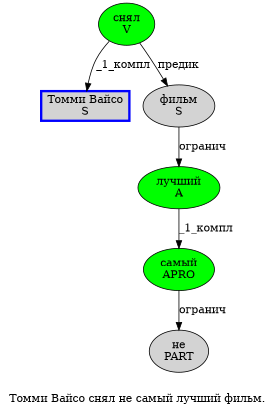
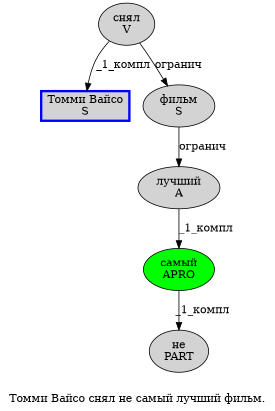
node "снял V": fillcolor green -> lightgray
edge "снял V" -> "фильм S": label "предик" -> "огранич"
node "лучший A": fillcolor green -> lightgray
edge "самый APRO" -> "не PART": label "огранич" -> "_1_компл"
